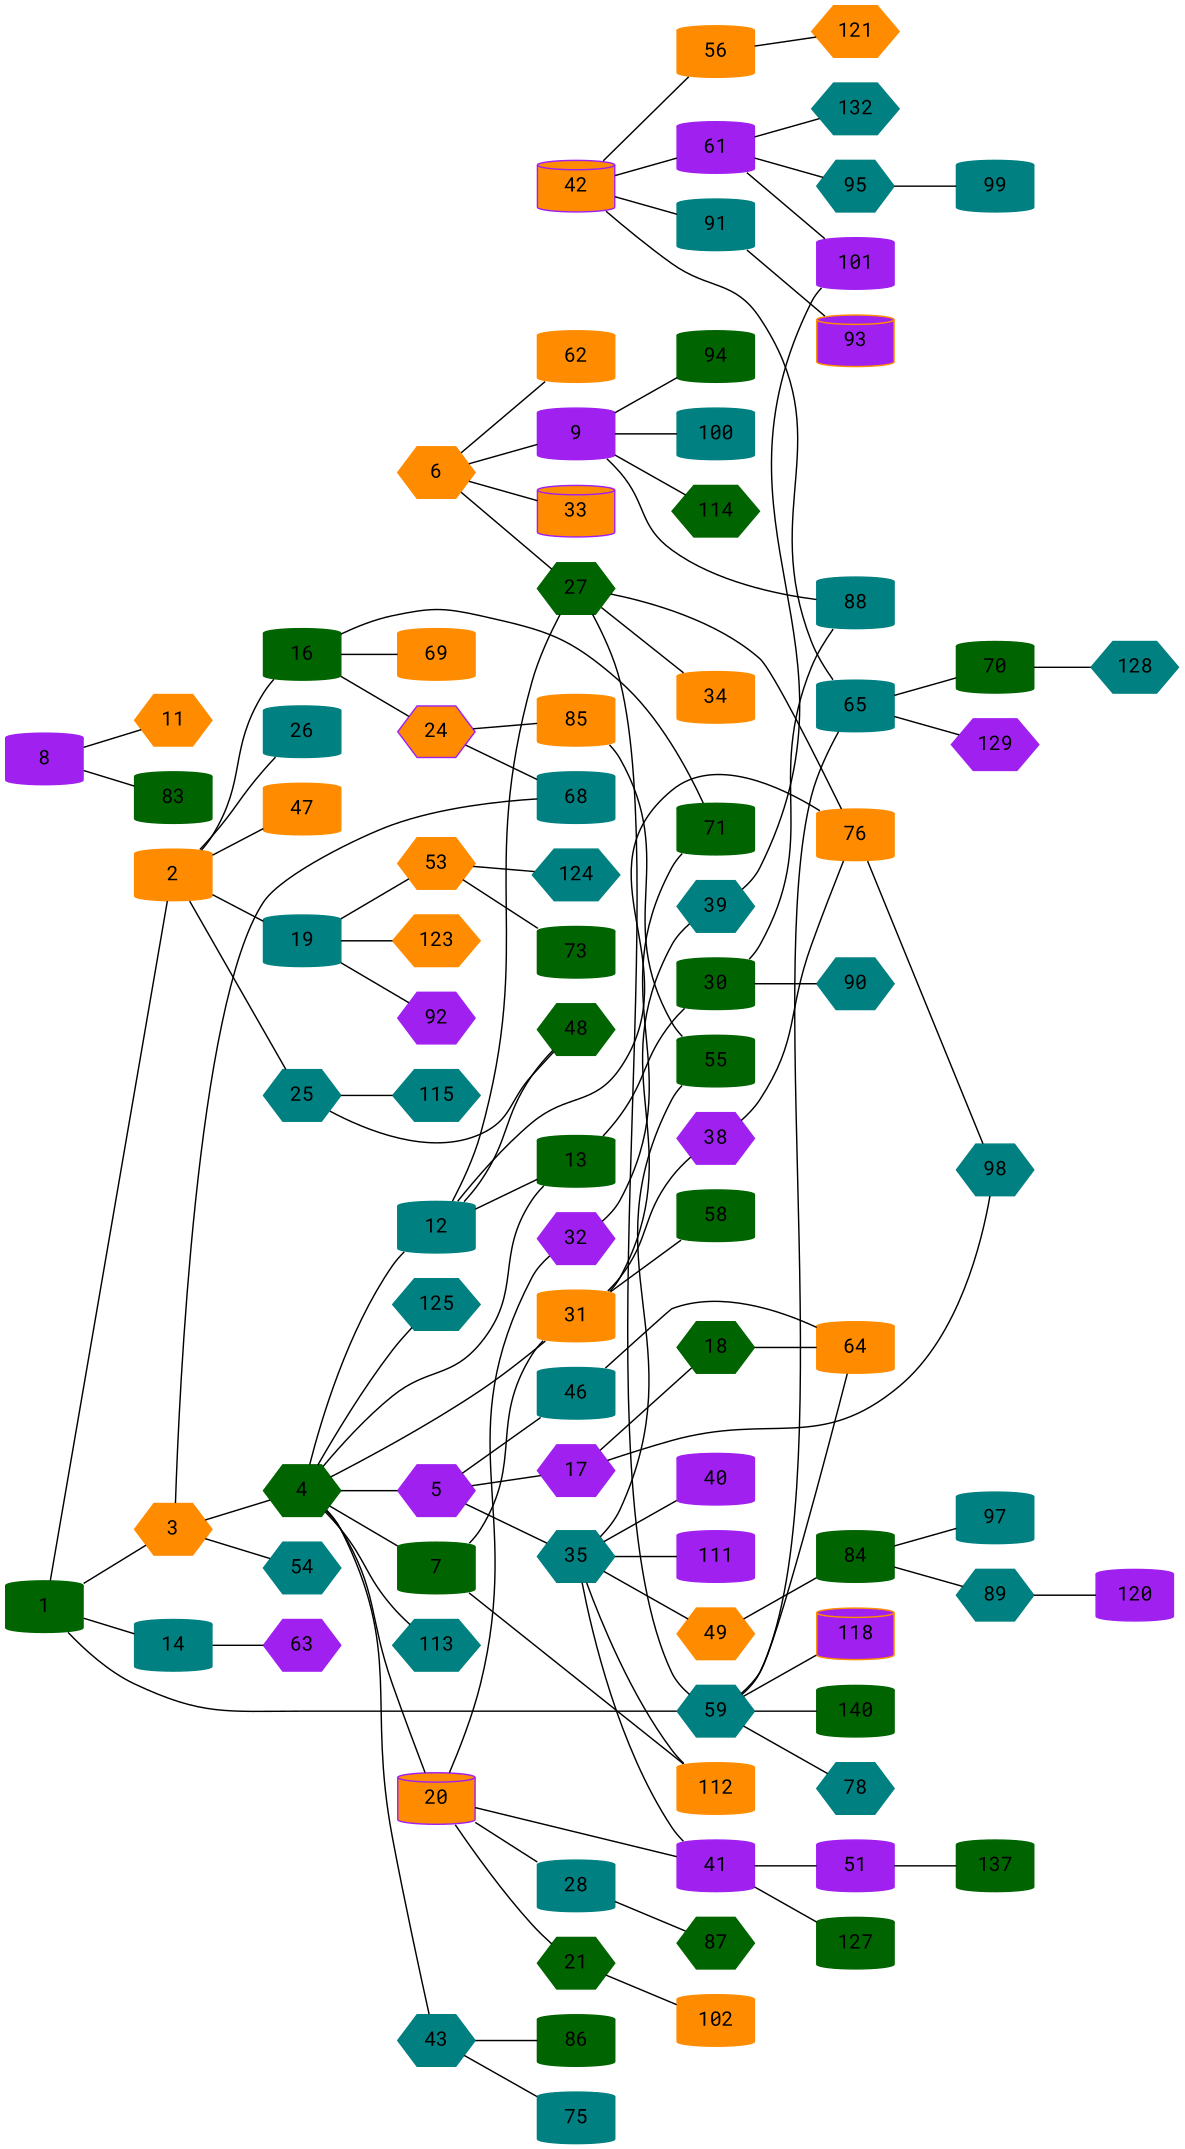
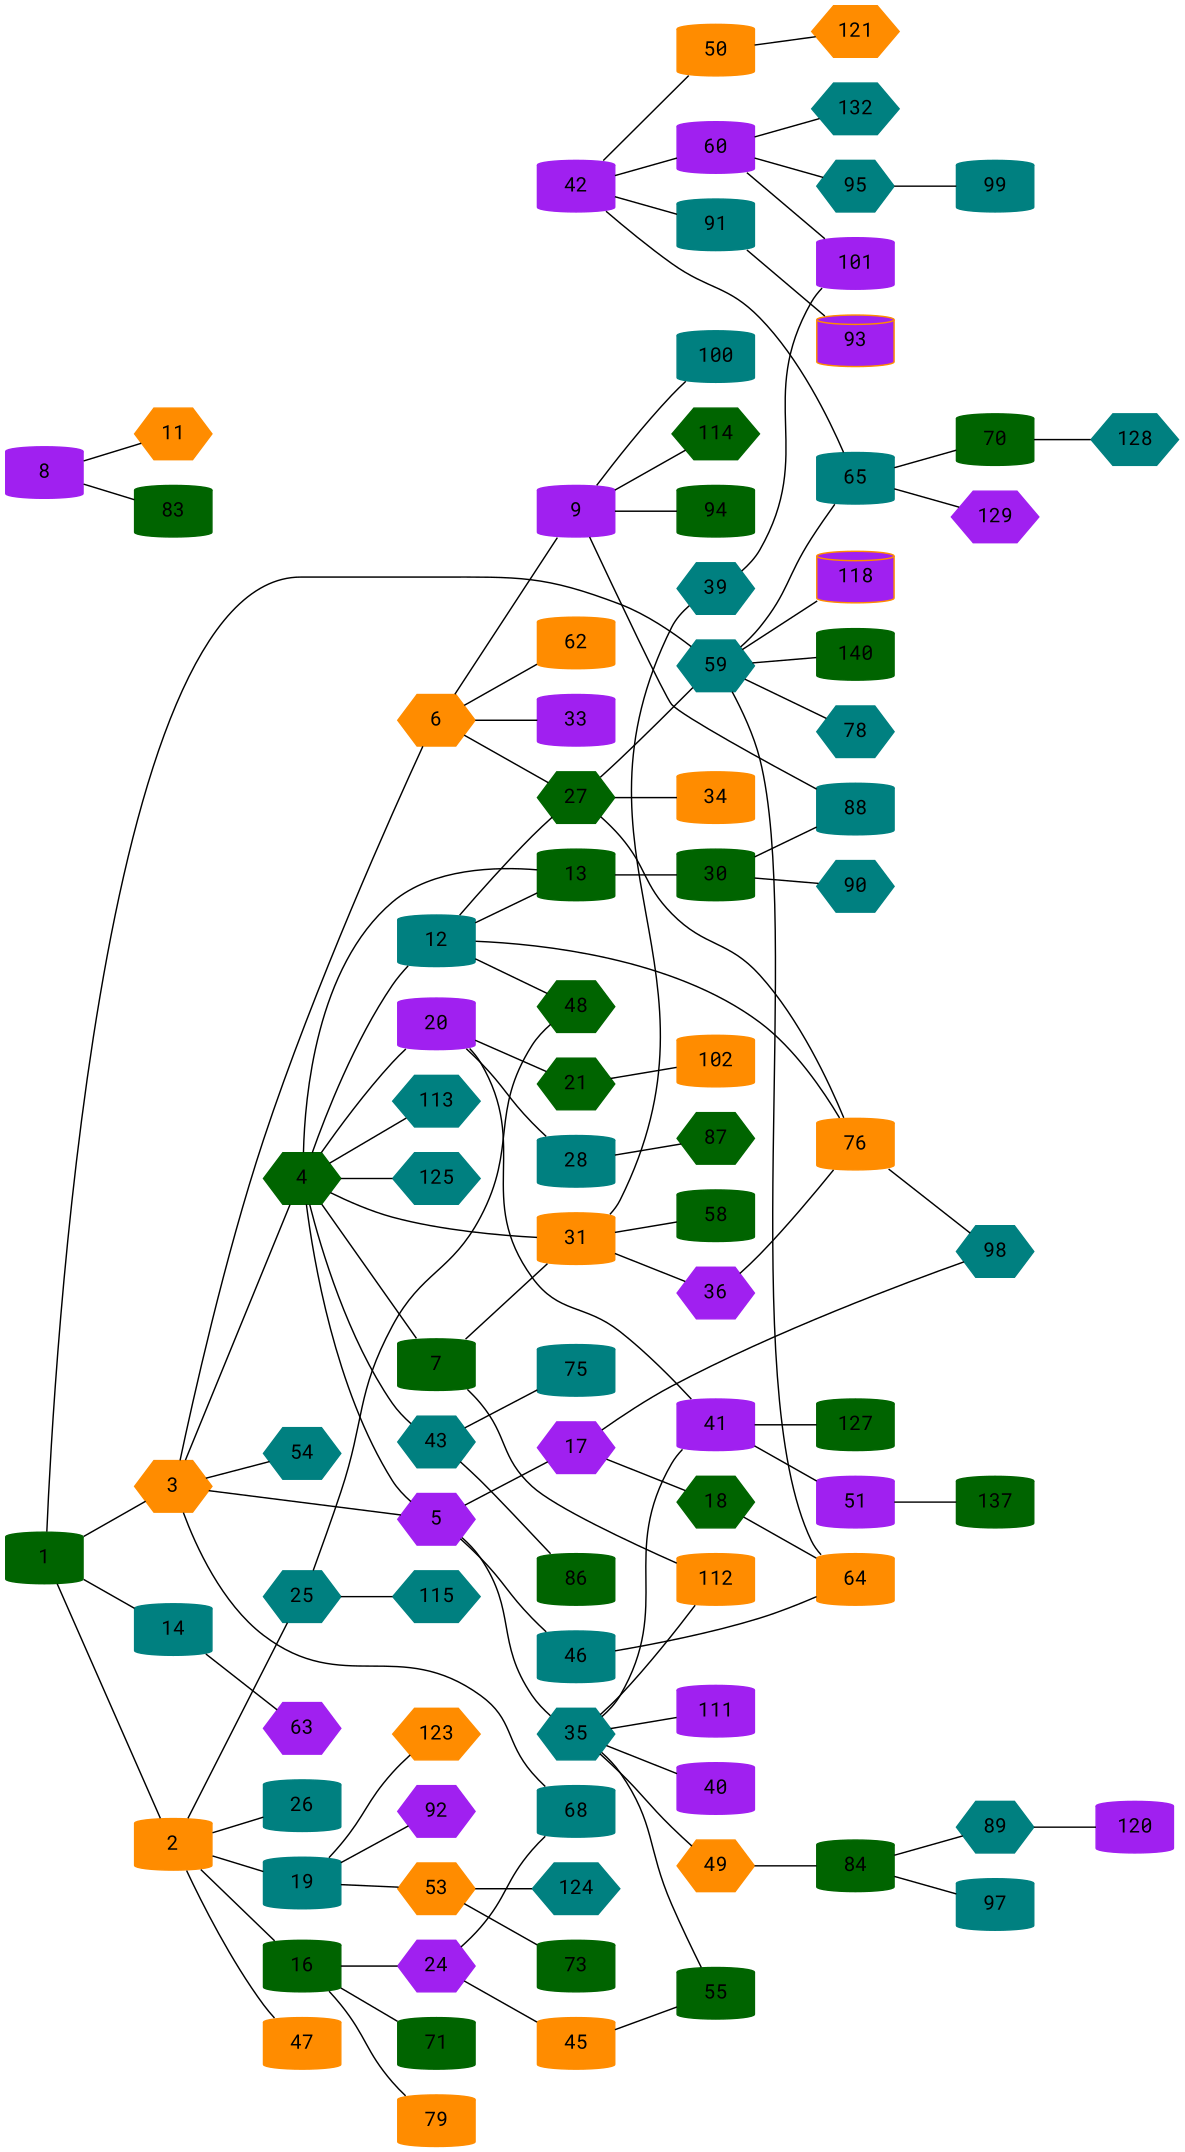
node "56": label "56" -> "50"
node "61": label "61" -> "60"
node "42": fillcolor darkorange -> purple
node "33": fillcolor darkorange -> purple
node "69": label "69" -> "79"
node "85": label "85" -> "45"
node "24": fillcolor darkorange -> purple
edge "6" -- "3": added
node "38": label "38" -> "36"
node "32": removed
edge "3" -- "5": added
node "20": fillcolor darkorange -> purple
